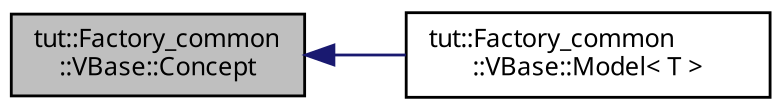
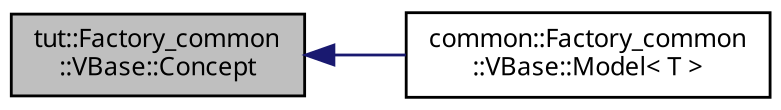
node "tut::Factory_common ::VBase::Model< T >": label "tut::Factory_common ::VBase::Model< T >" -> "common::Factory_common ::VBase::Model< T >"
